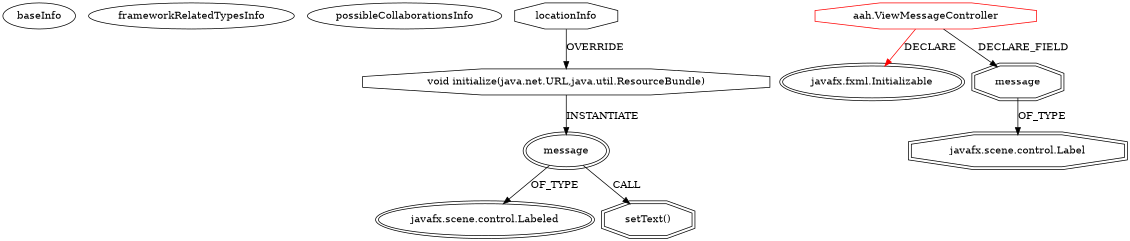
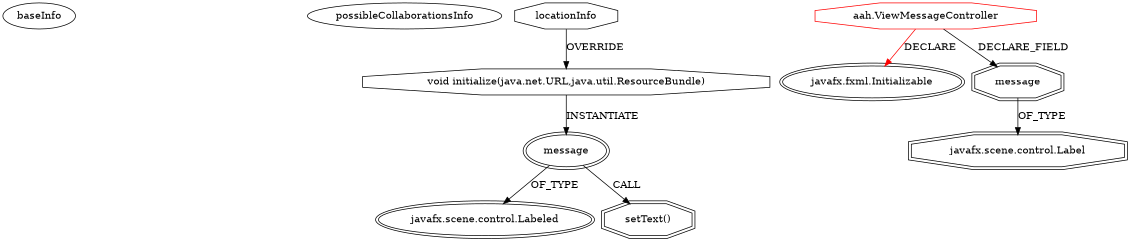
node "frameworkRelatedTypesInfo": removed
